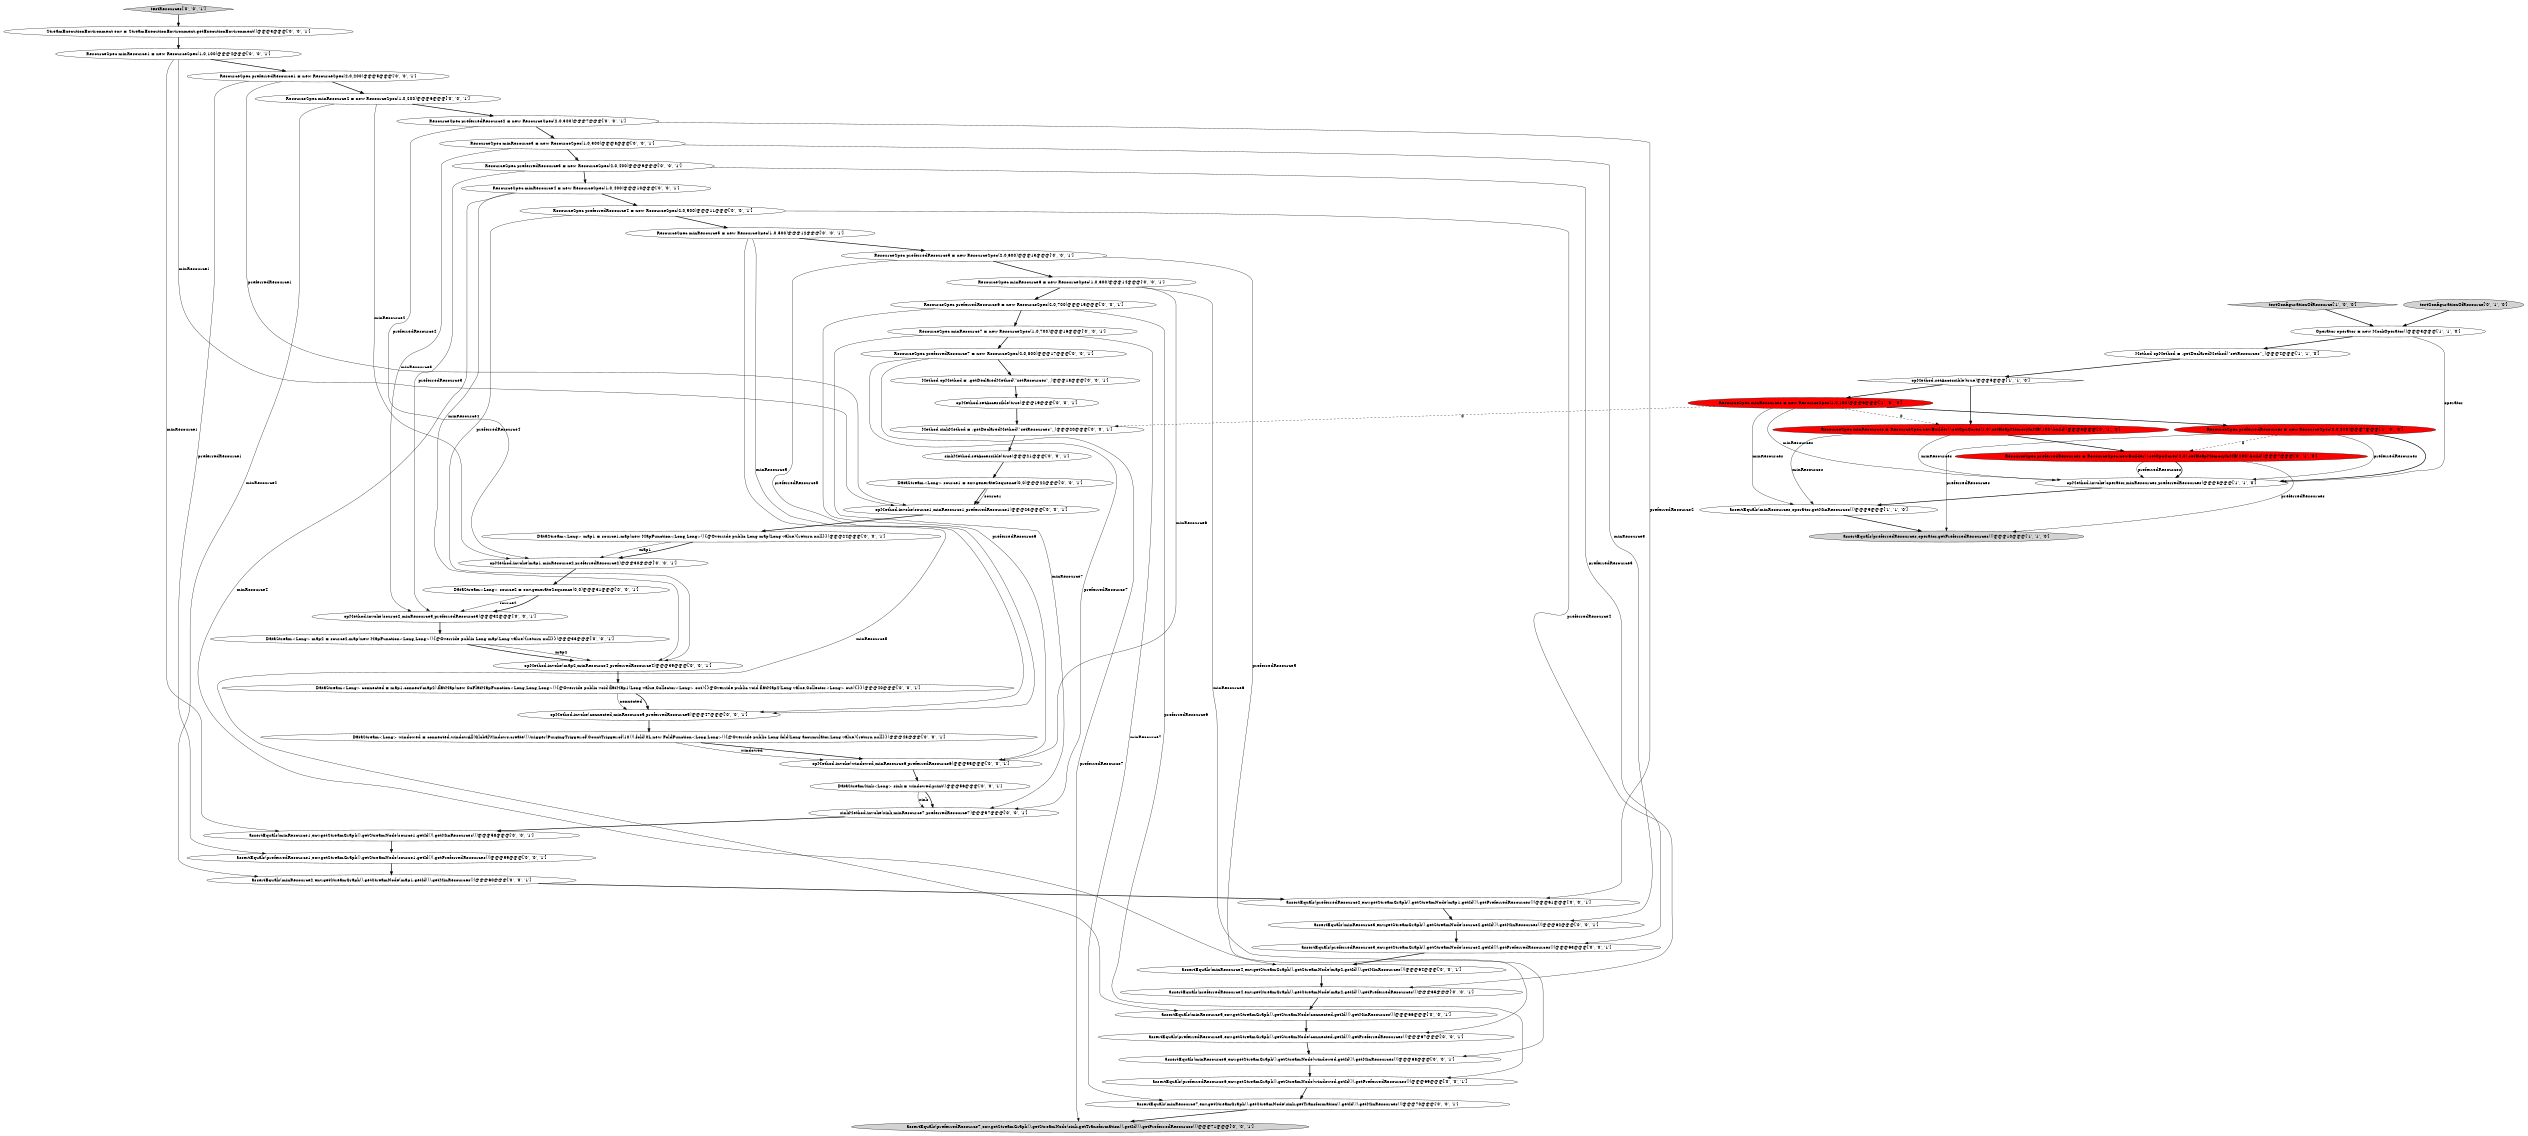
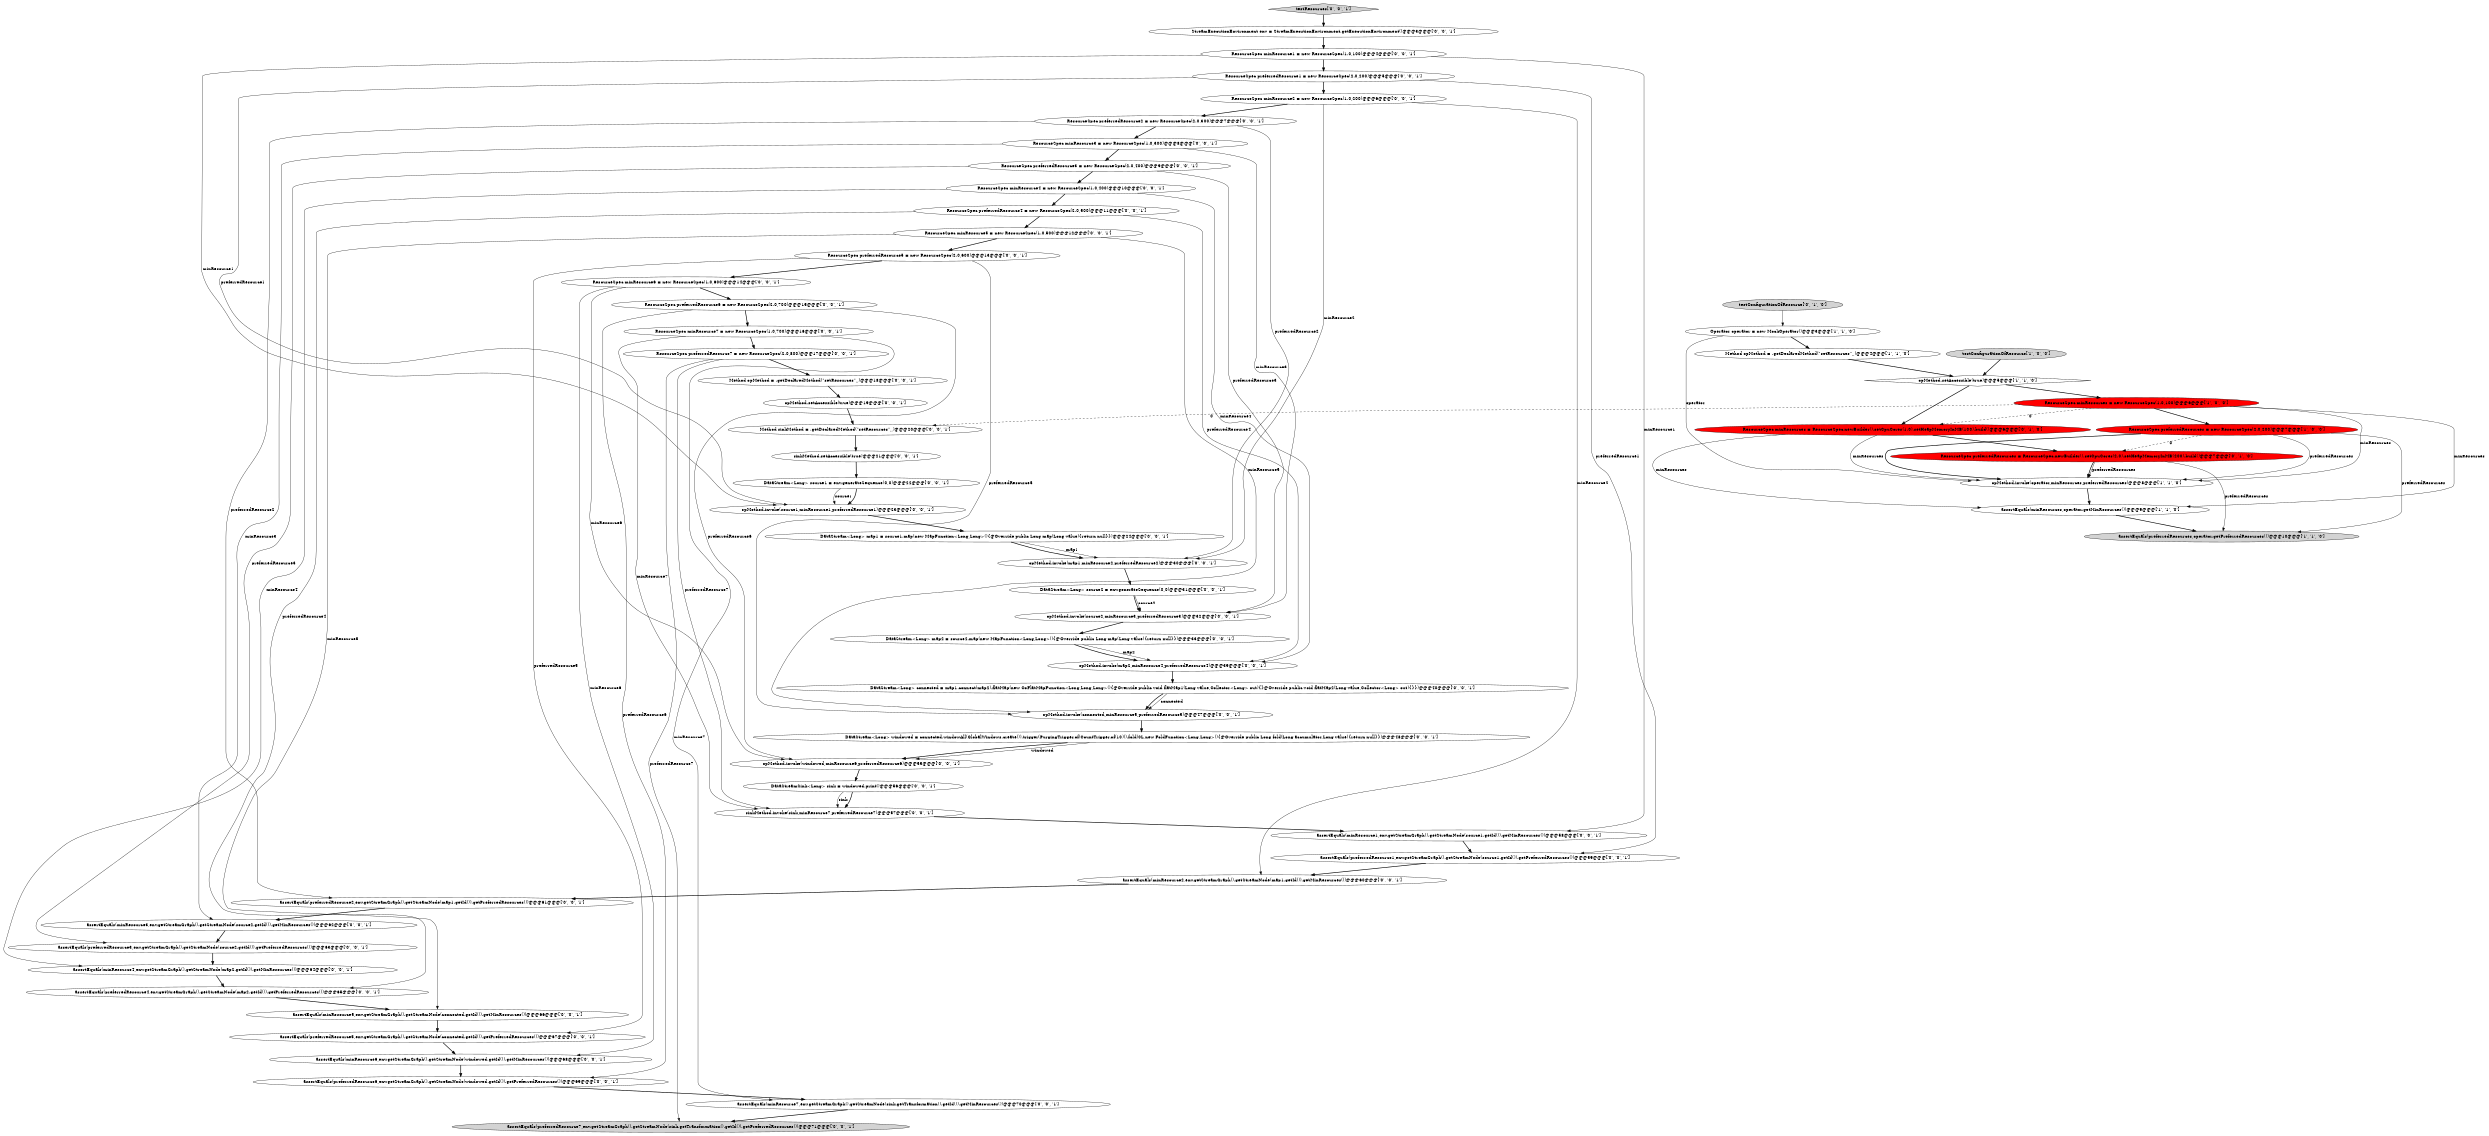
node "testConfigurationOfResource['1', '0', '0']": shape diamond -> ellipse
edge "testConfigurationOfResource['1', '0', '0']" -> "Operator operator = new MockOperator()@@@3@@@['1', '1', '0']": now "testConfigurationOfResource['1', '0', '0']" -> "opMethod.setAccessible(true)@@@5@@@['1', '1', '0']"
edge "testConfigurationOfResource['0', '1', '0']" -> "Operator operator = new MockOperator()@@@3@@@['1', '1', '0']": style bold -> solid
